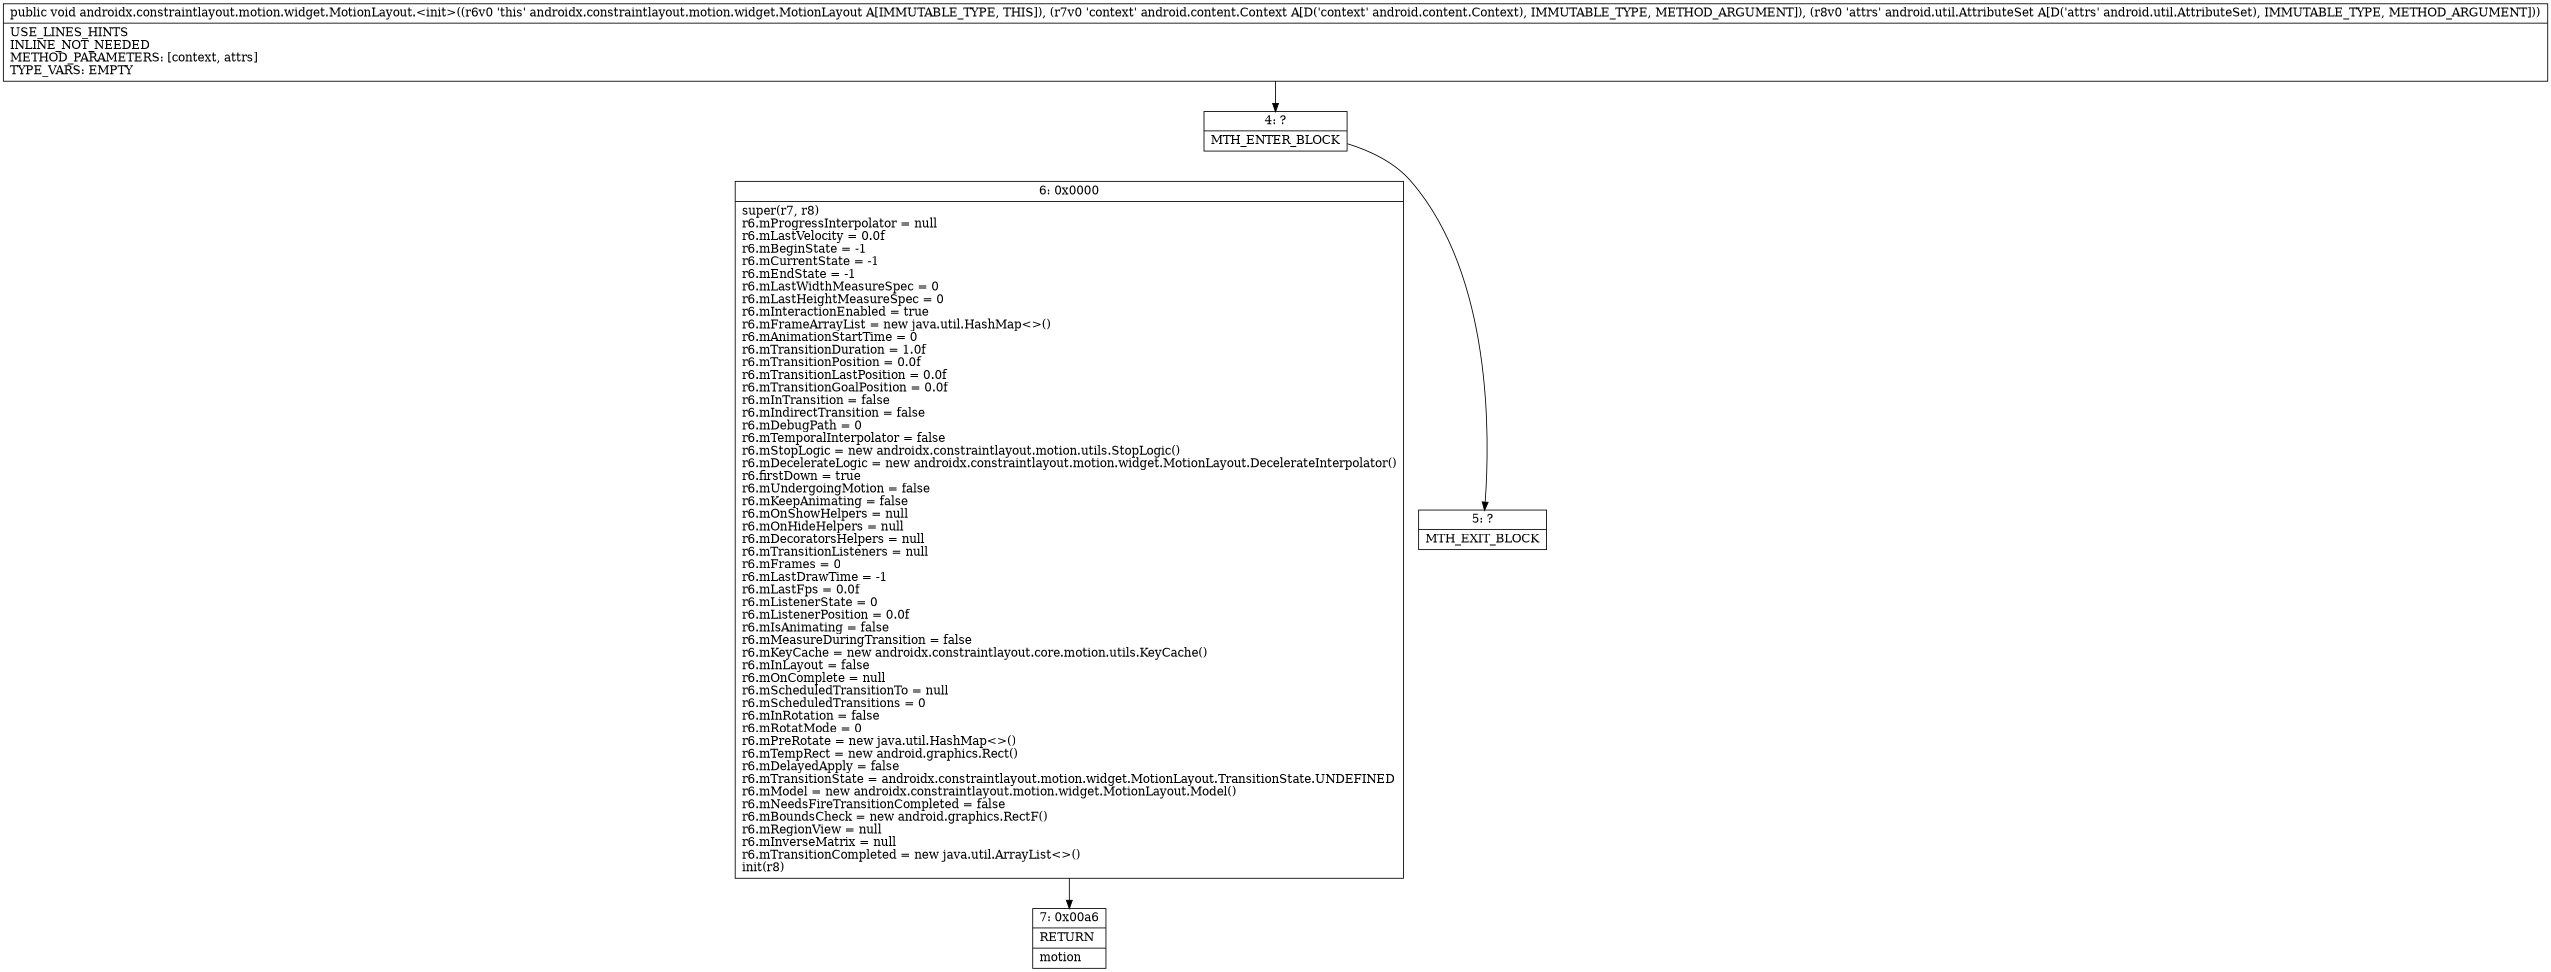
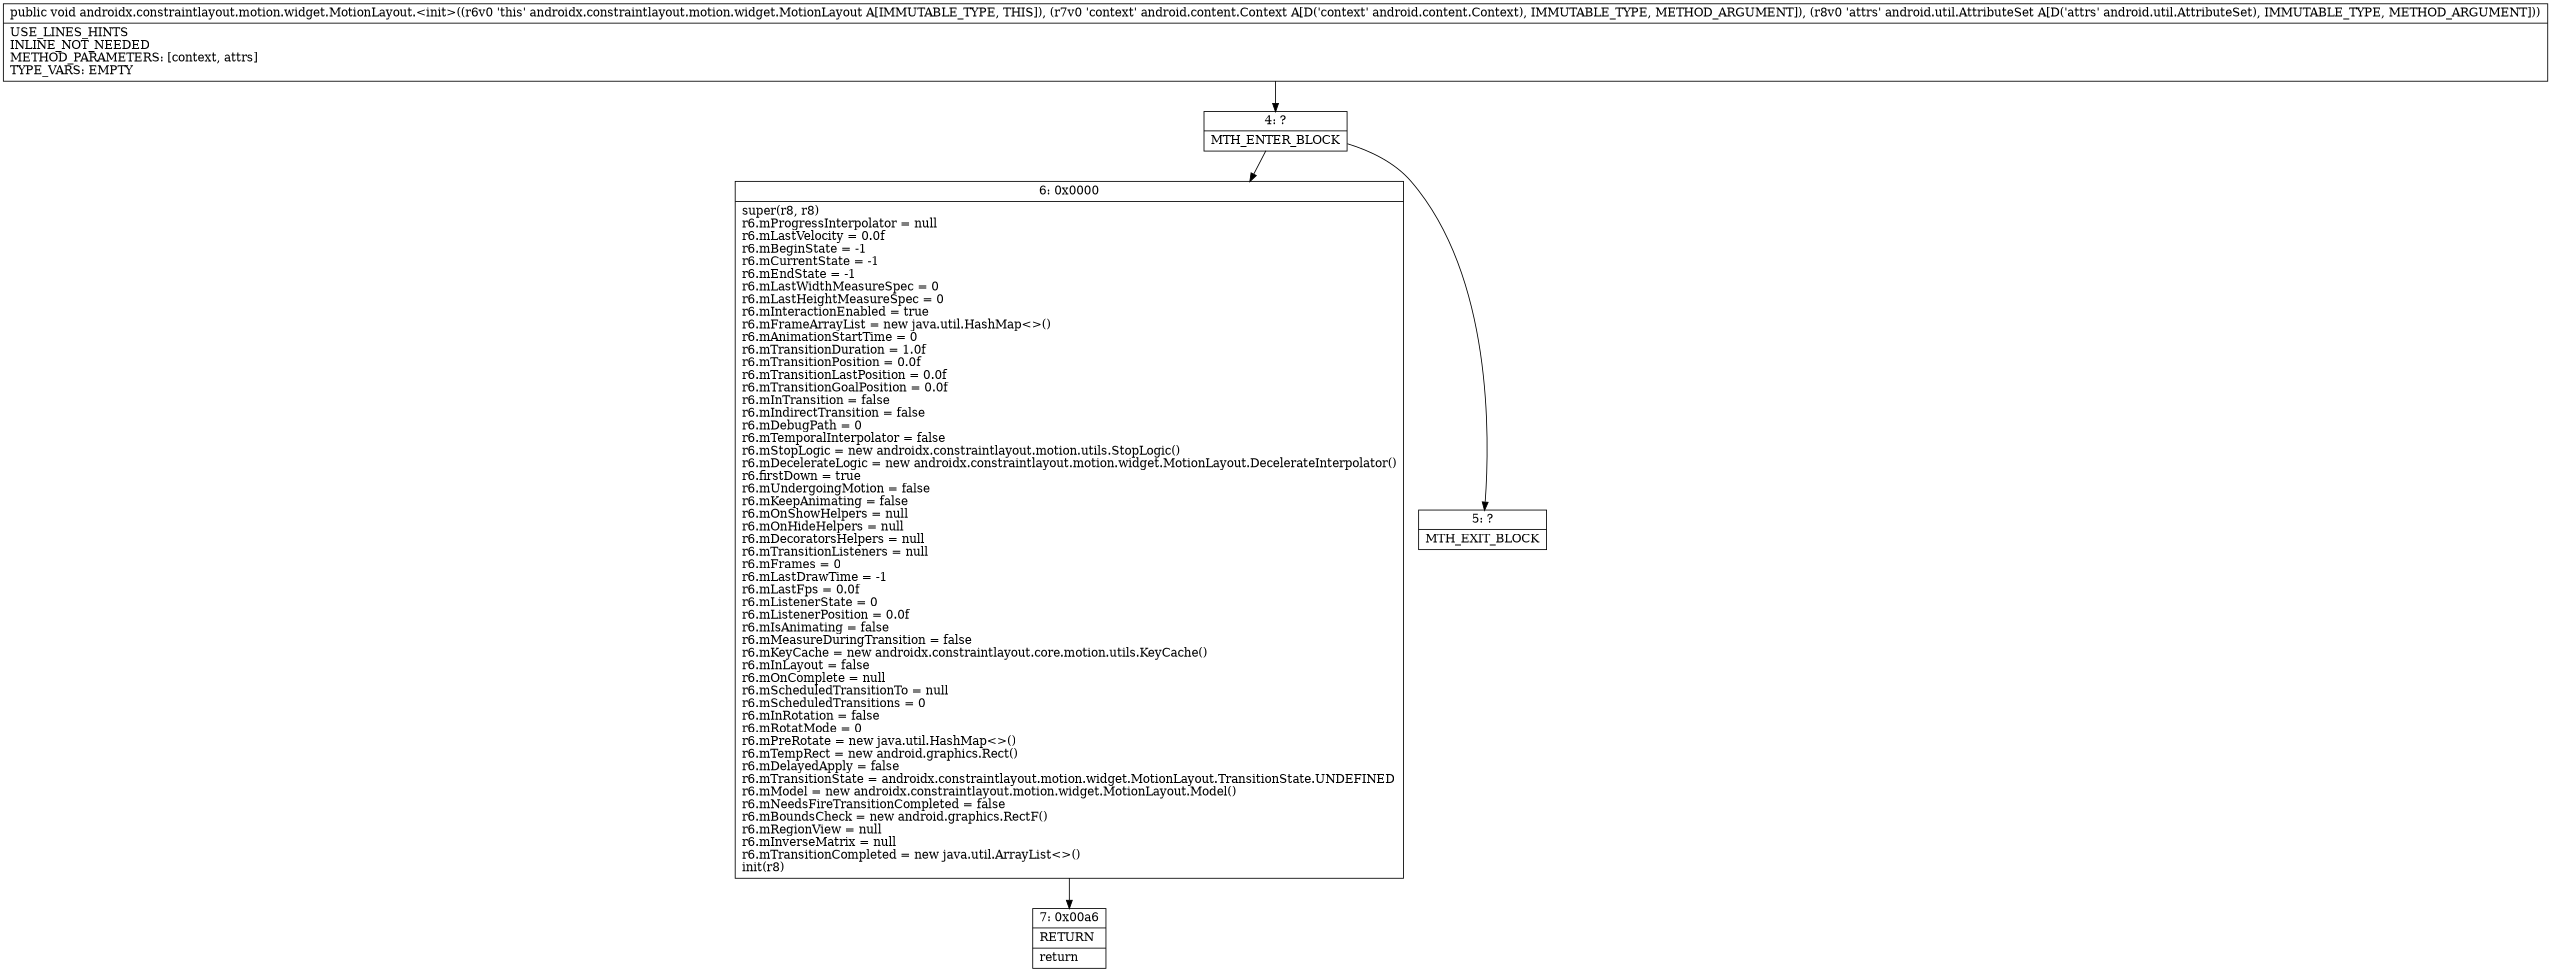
edge "4: ?" -> "6: 0x0000": added
node "6: 0x0000": text "super(r7, r8)" -> "super(r8, r8)"
node "7: 0x00a6": text "motion" -> "return"
